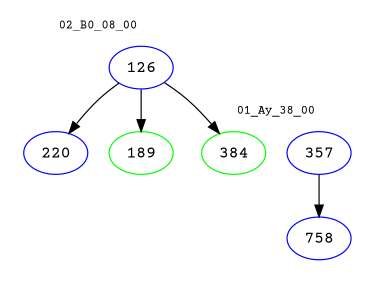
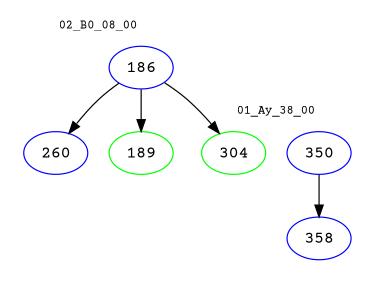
node "126": label "126" -> "186"
node "220": label "220" -> "260"
node "384": label "384" -> "304"
node "357": label "357" -> "350"
node "758": label "758" -> "358"
